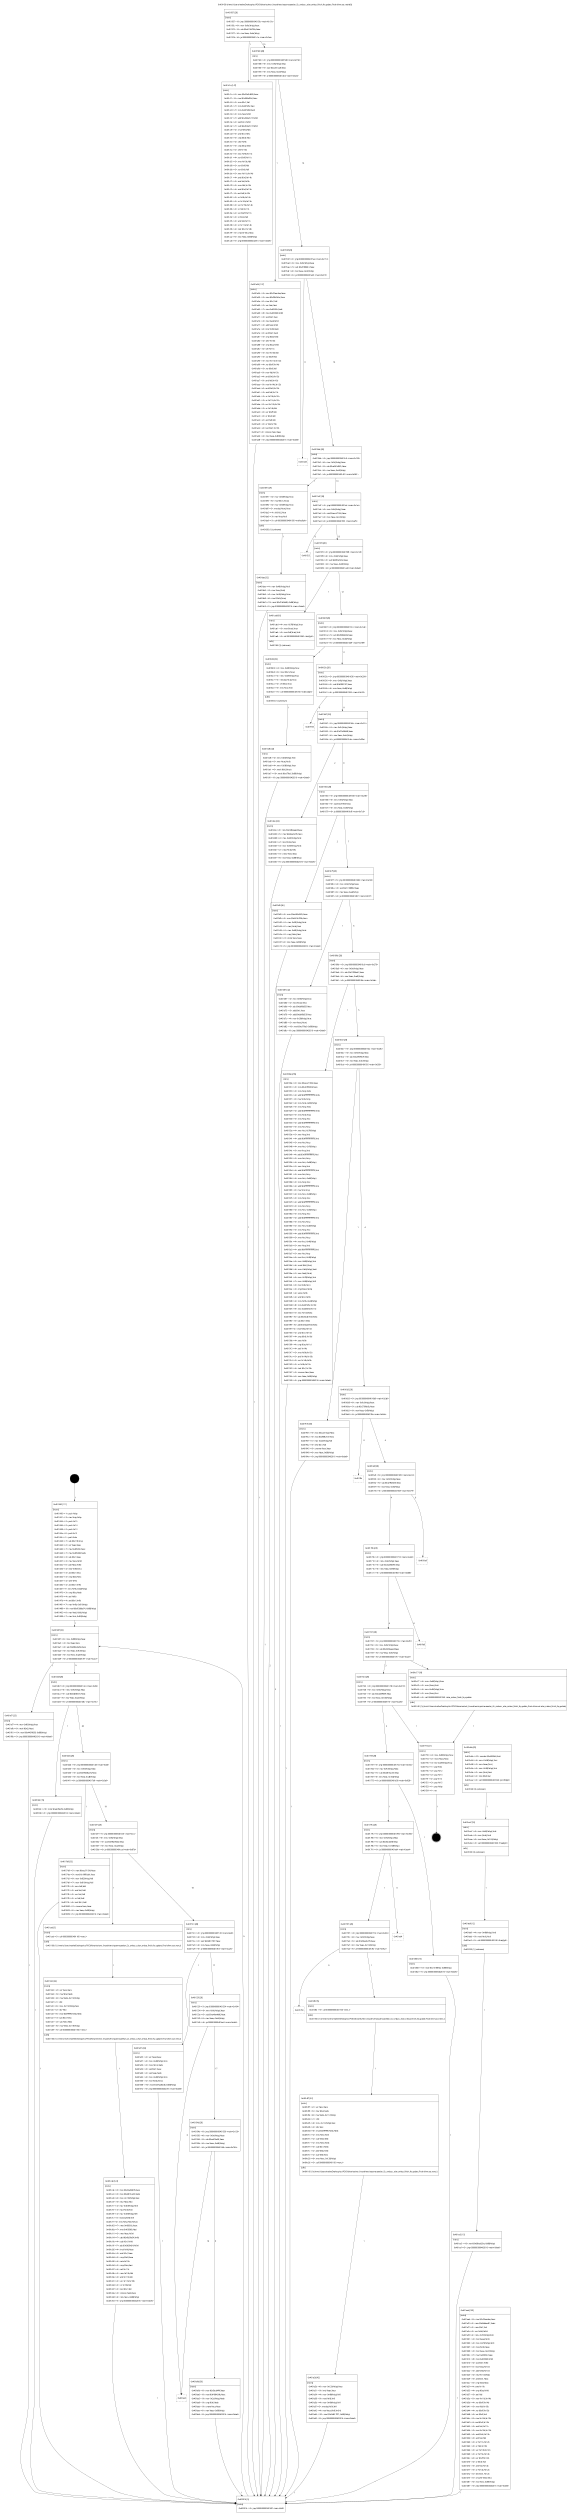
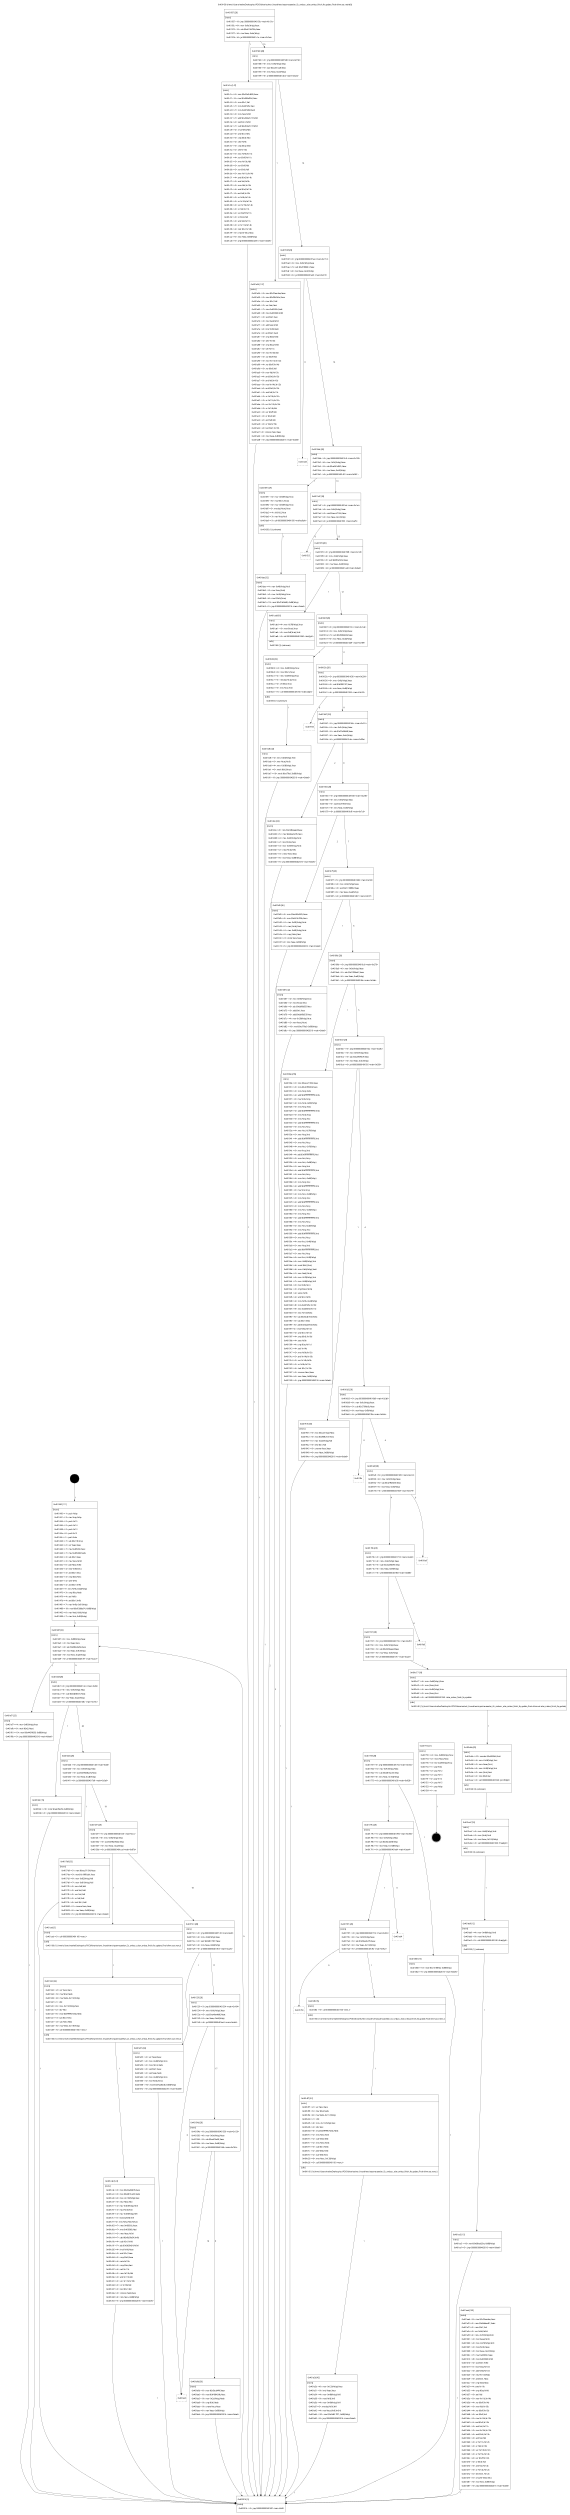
node "0x401743 [28]": removed
edge "0x401e77 [19]" -> "0x401f10 [21]": now "0x401e77 [19]" -> "0x401e8a [29]"
